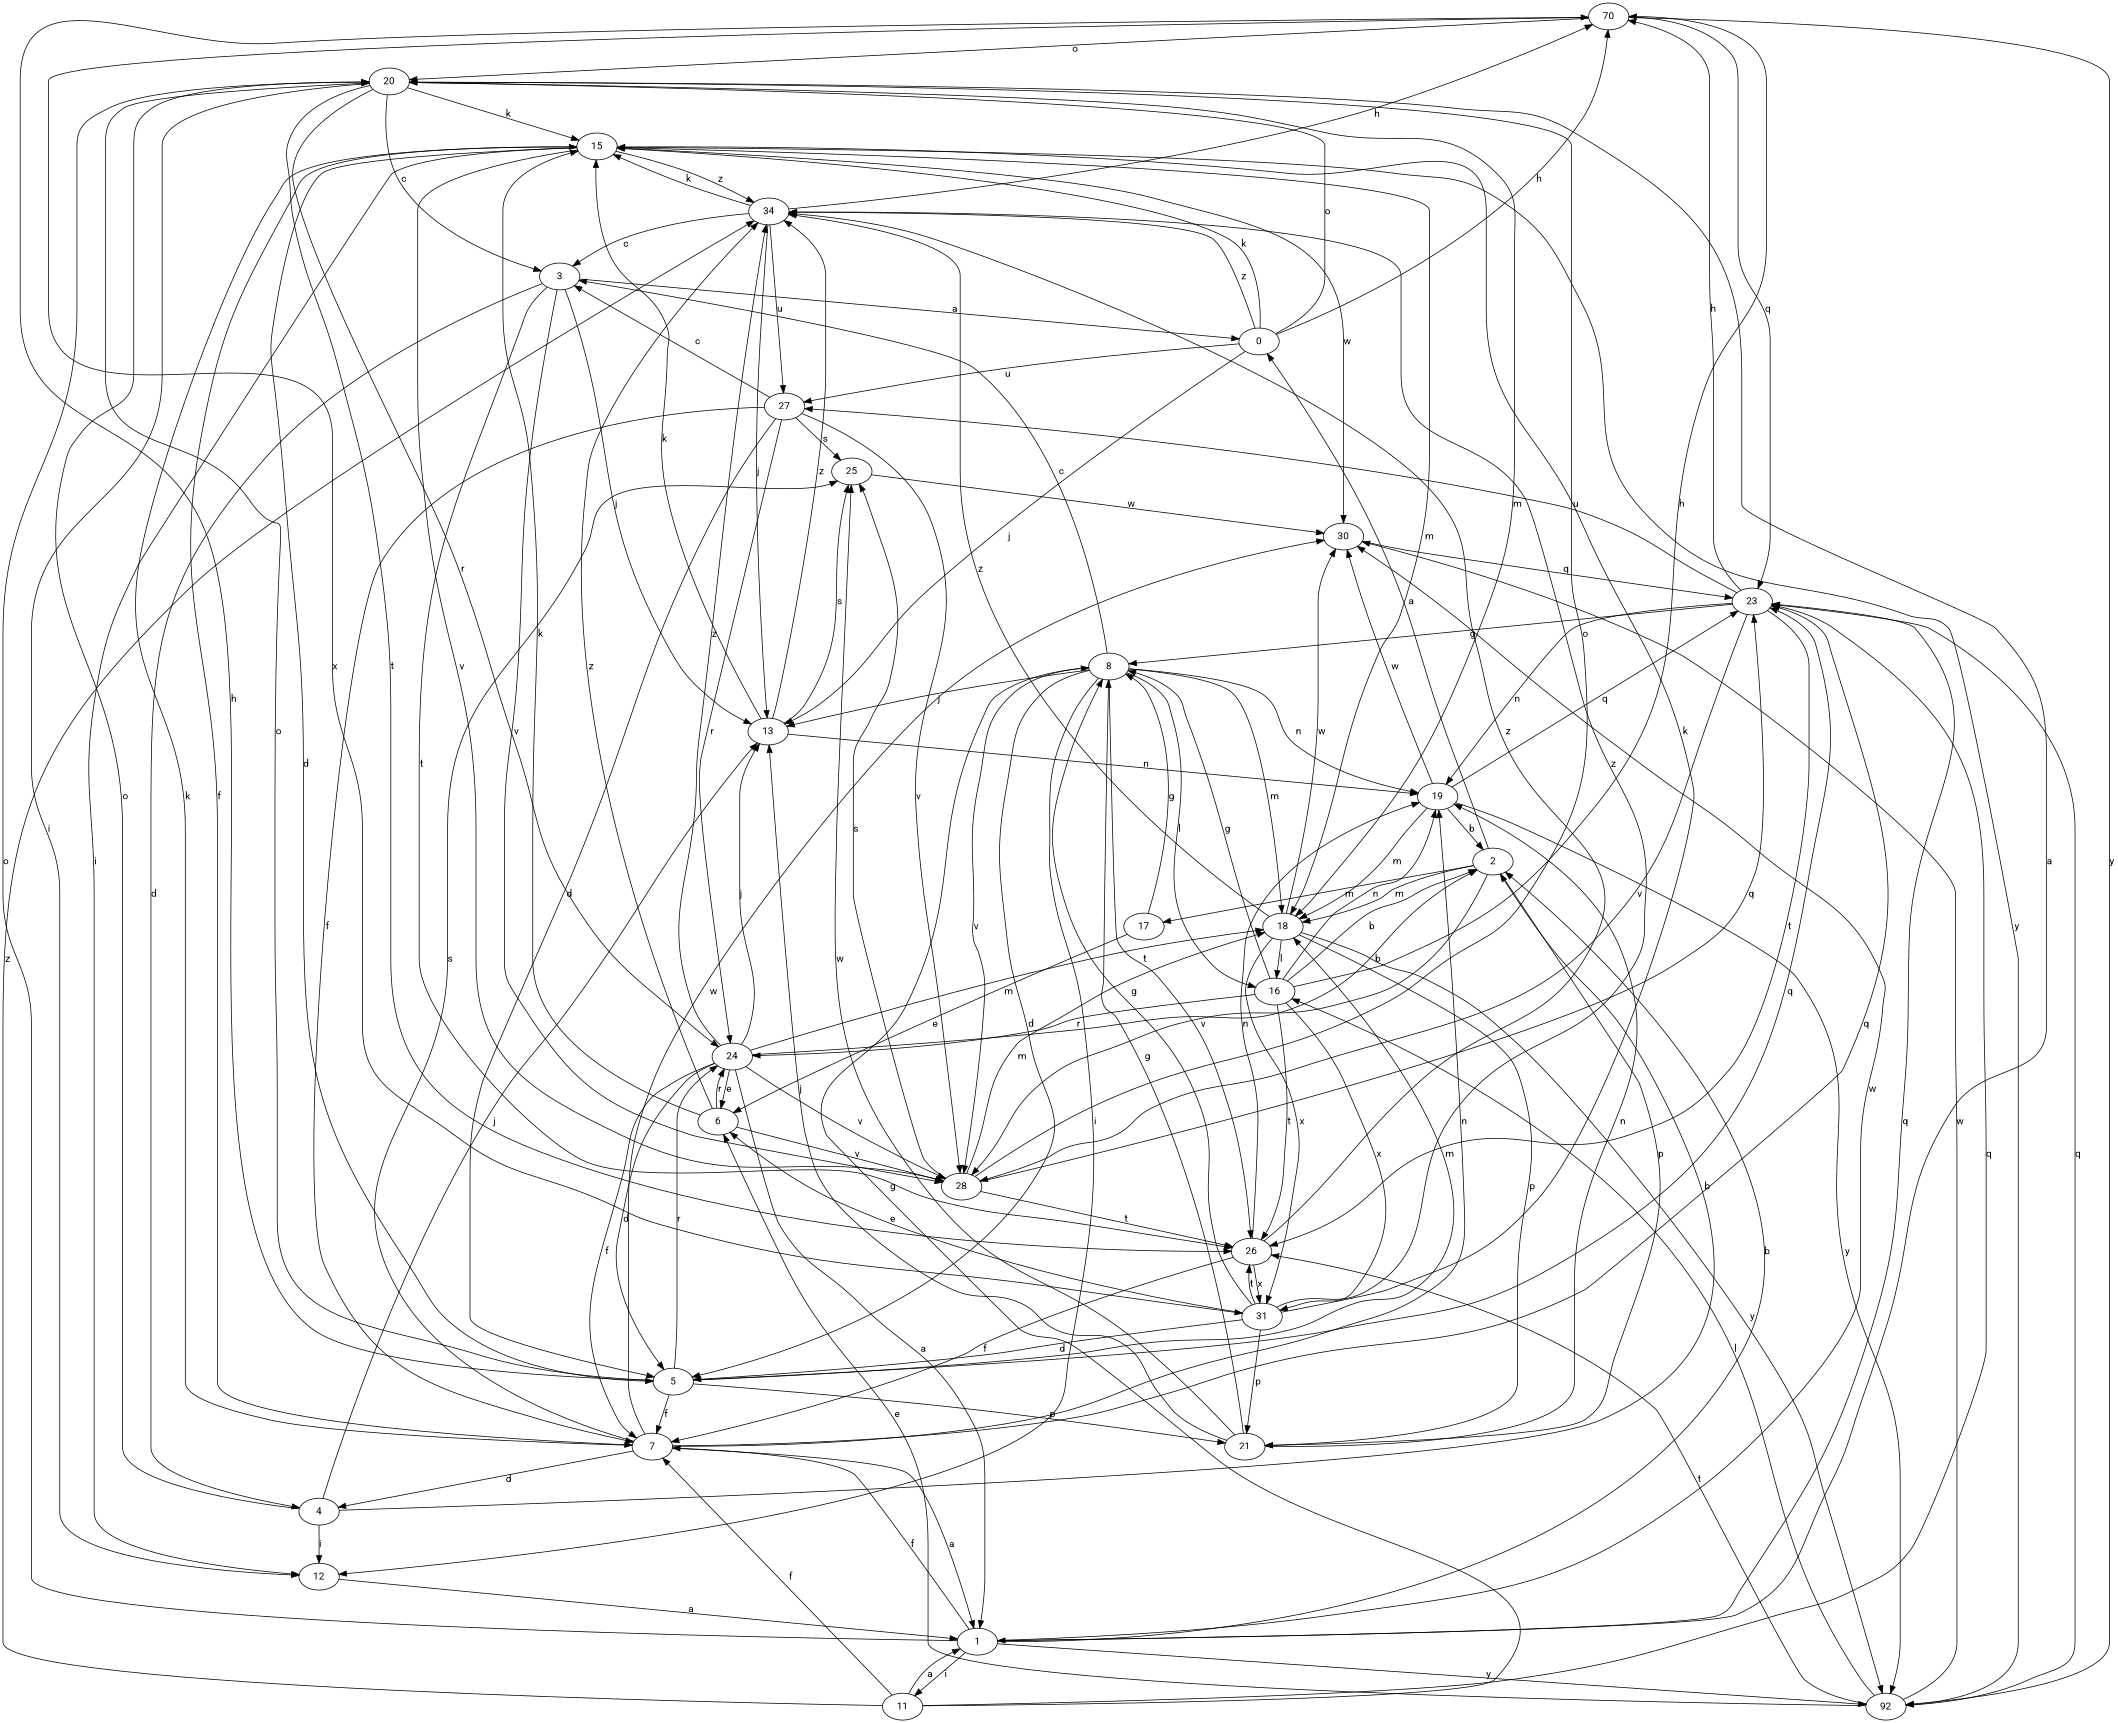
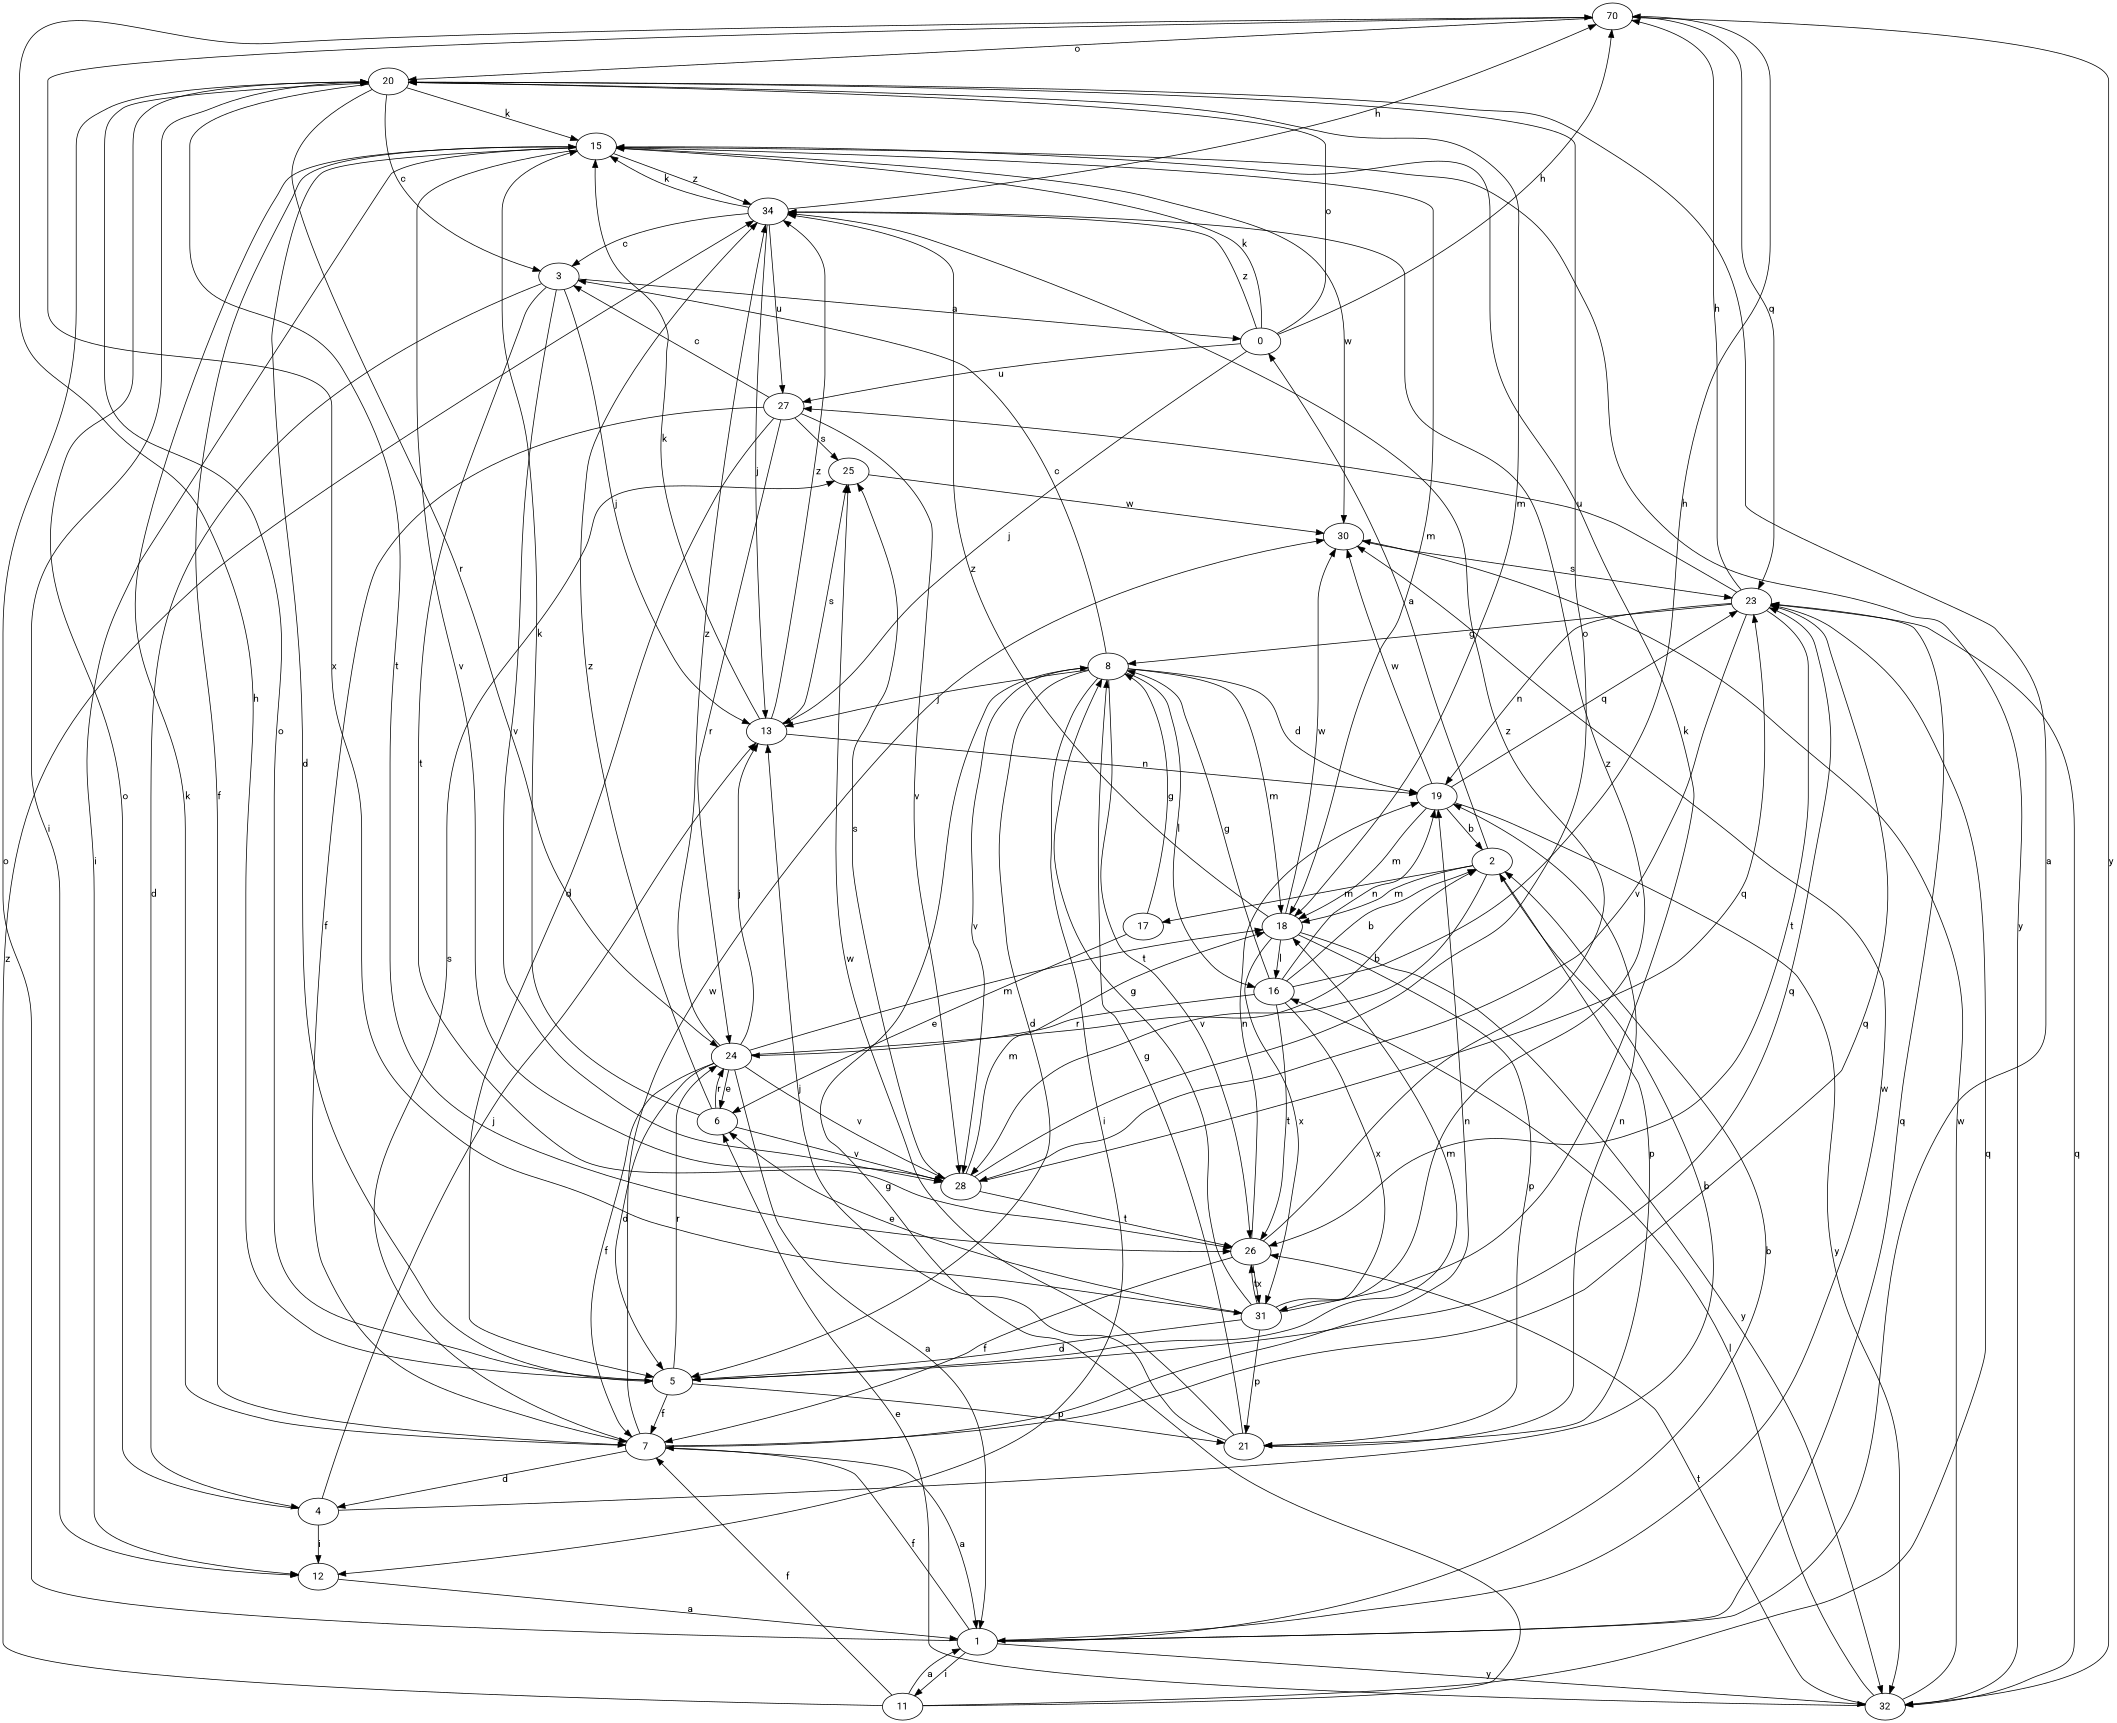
edge "30" -> "23": label "q" -> "s"
edge "8" -> "19": label "n" -> "d"
node "92": label "92" -> "32"
